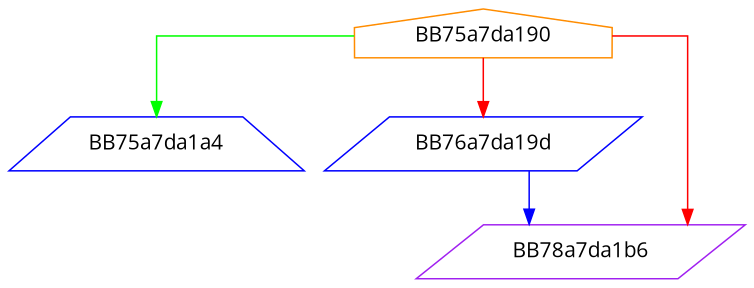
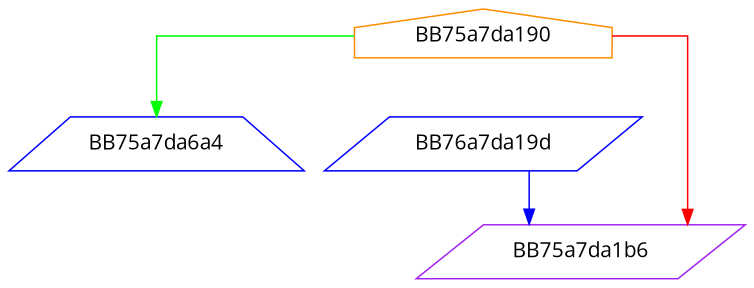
edge "BB75a7da190" -> "BB76a7da19d": removed
node "BB75a7da1a4": label "BB75a7da1a4" -> "BB75a7da6a4"
node "BB78a7da1b6": label "BB78a7da1b6" -> "BB75a7da1b6"
